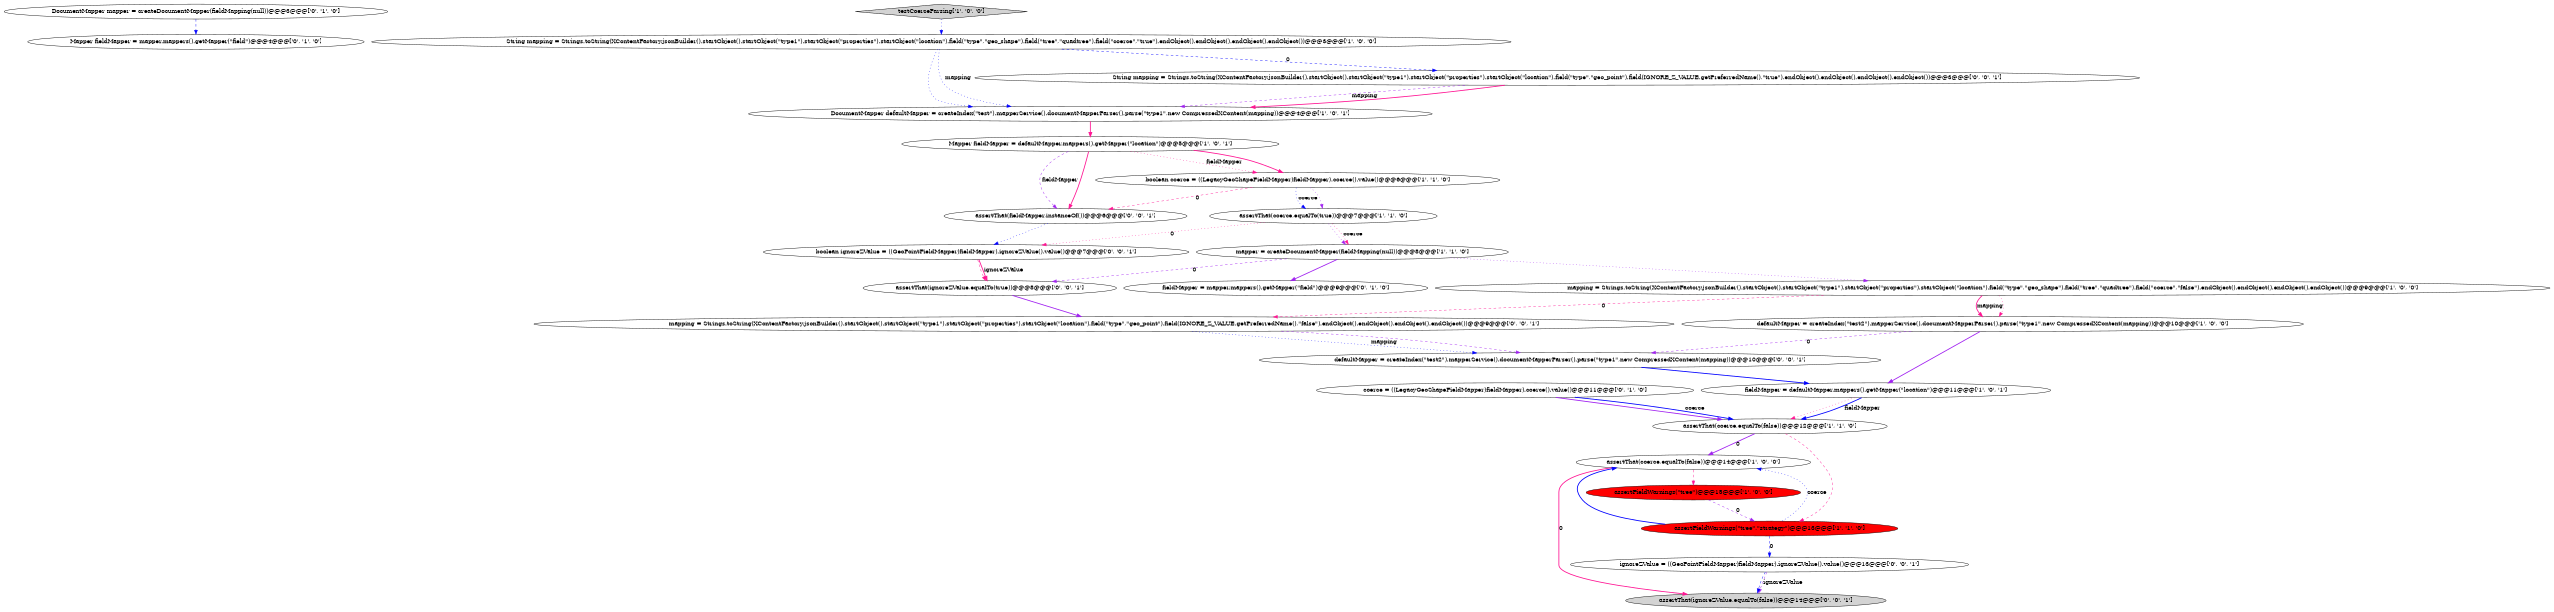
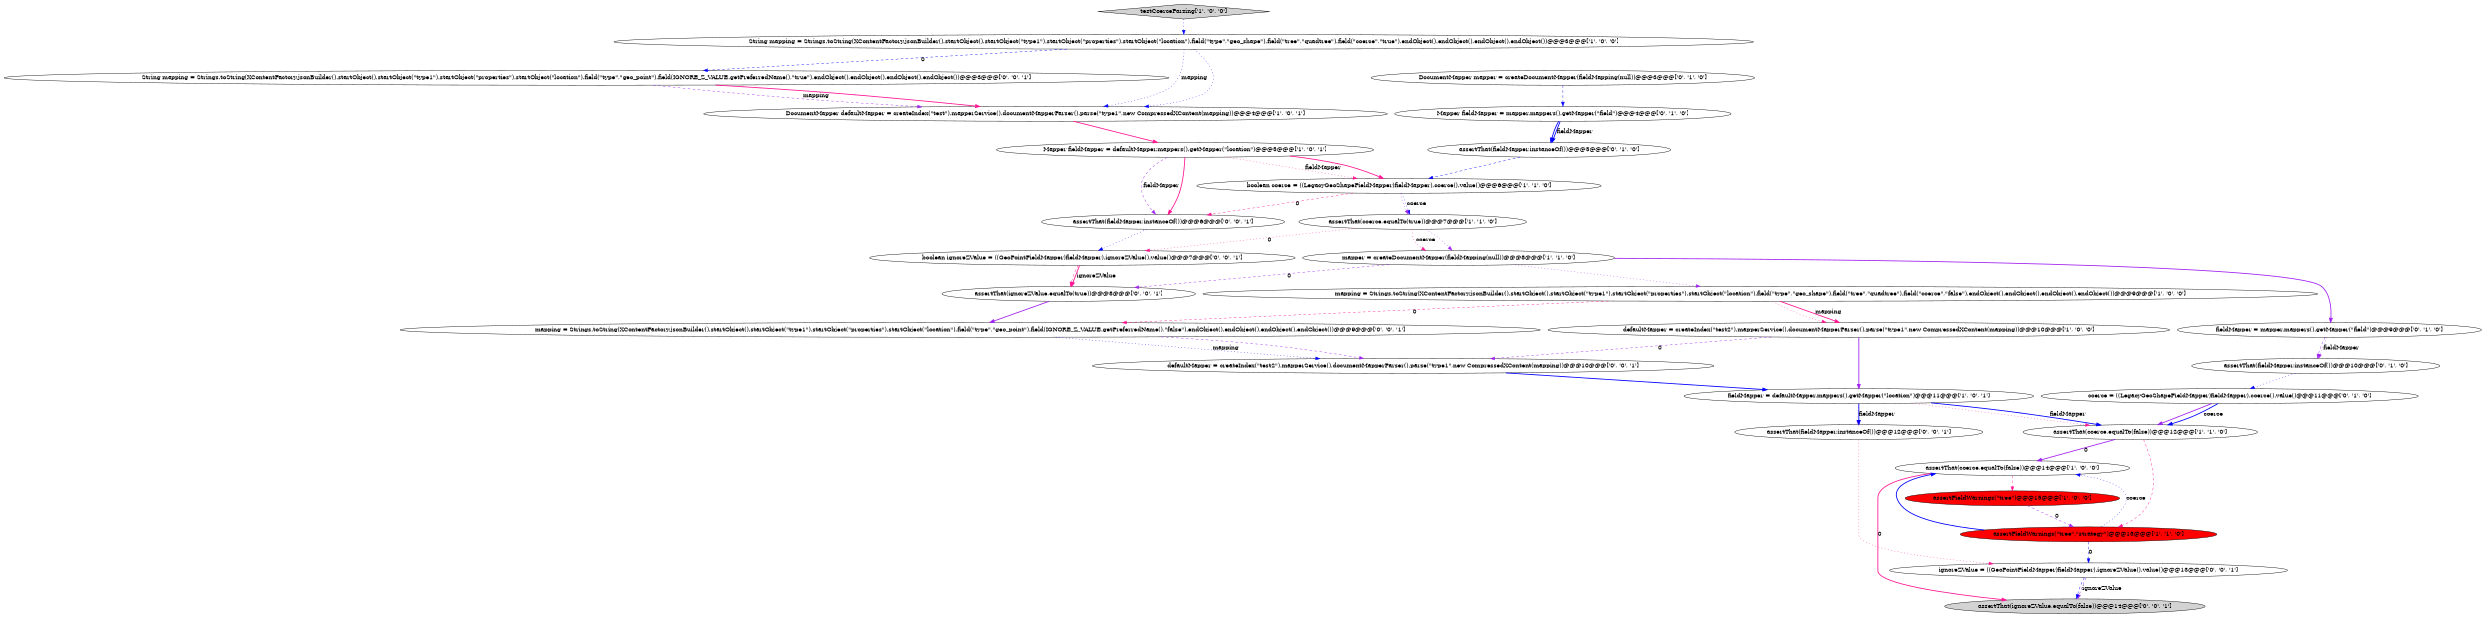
node "assertThat(fieldMapper,instanceOf())@@@5@@@['0', '1', '0']": added
node "assertThat(fieldMapper,instanceOf())@@@10@@@['0', '1', '0']": added
node "assertThat(fieldMapper,instanceOf())@@@12@@@['0', '0', '1']": added
